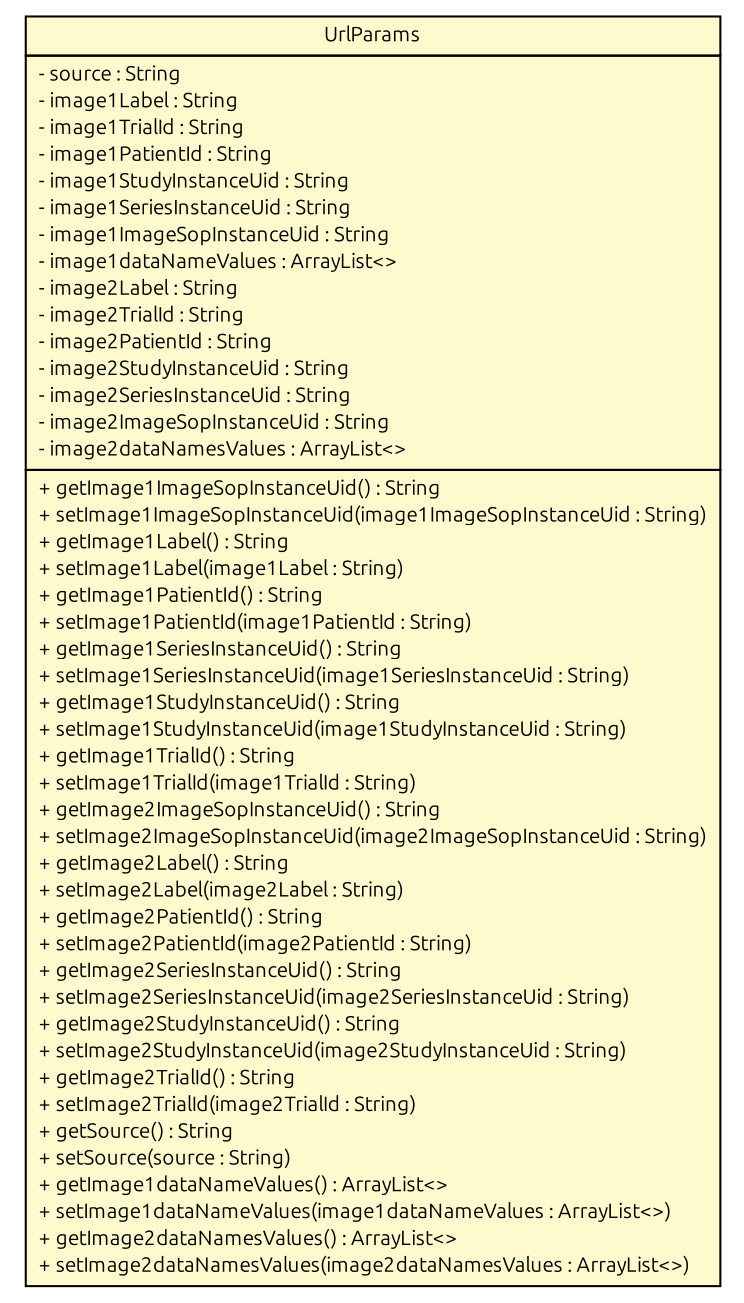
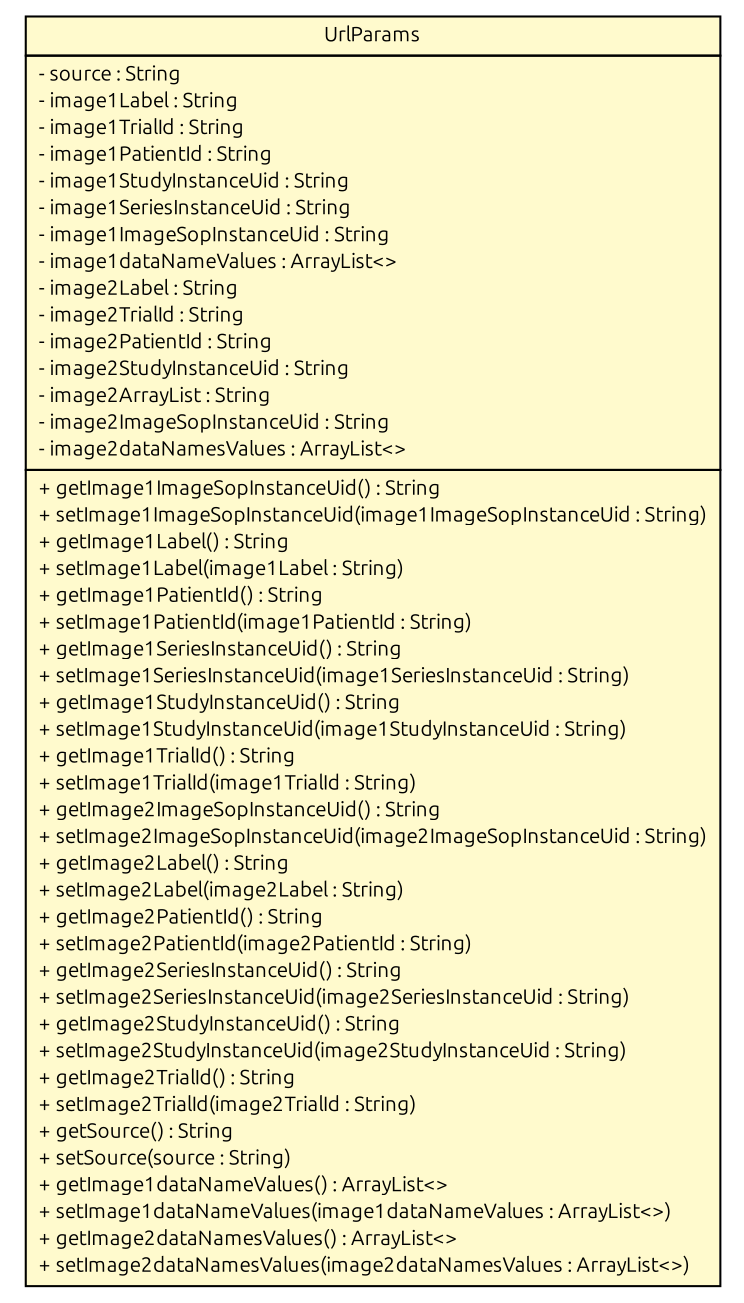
node "UrlParams": text "- image2SeriesInstanceUid : String" -> "- image2ArrayList : String"
